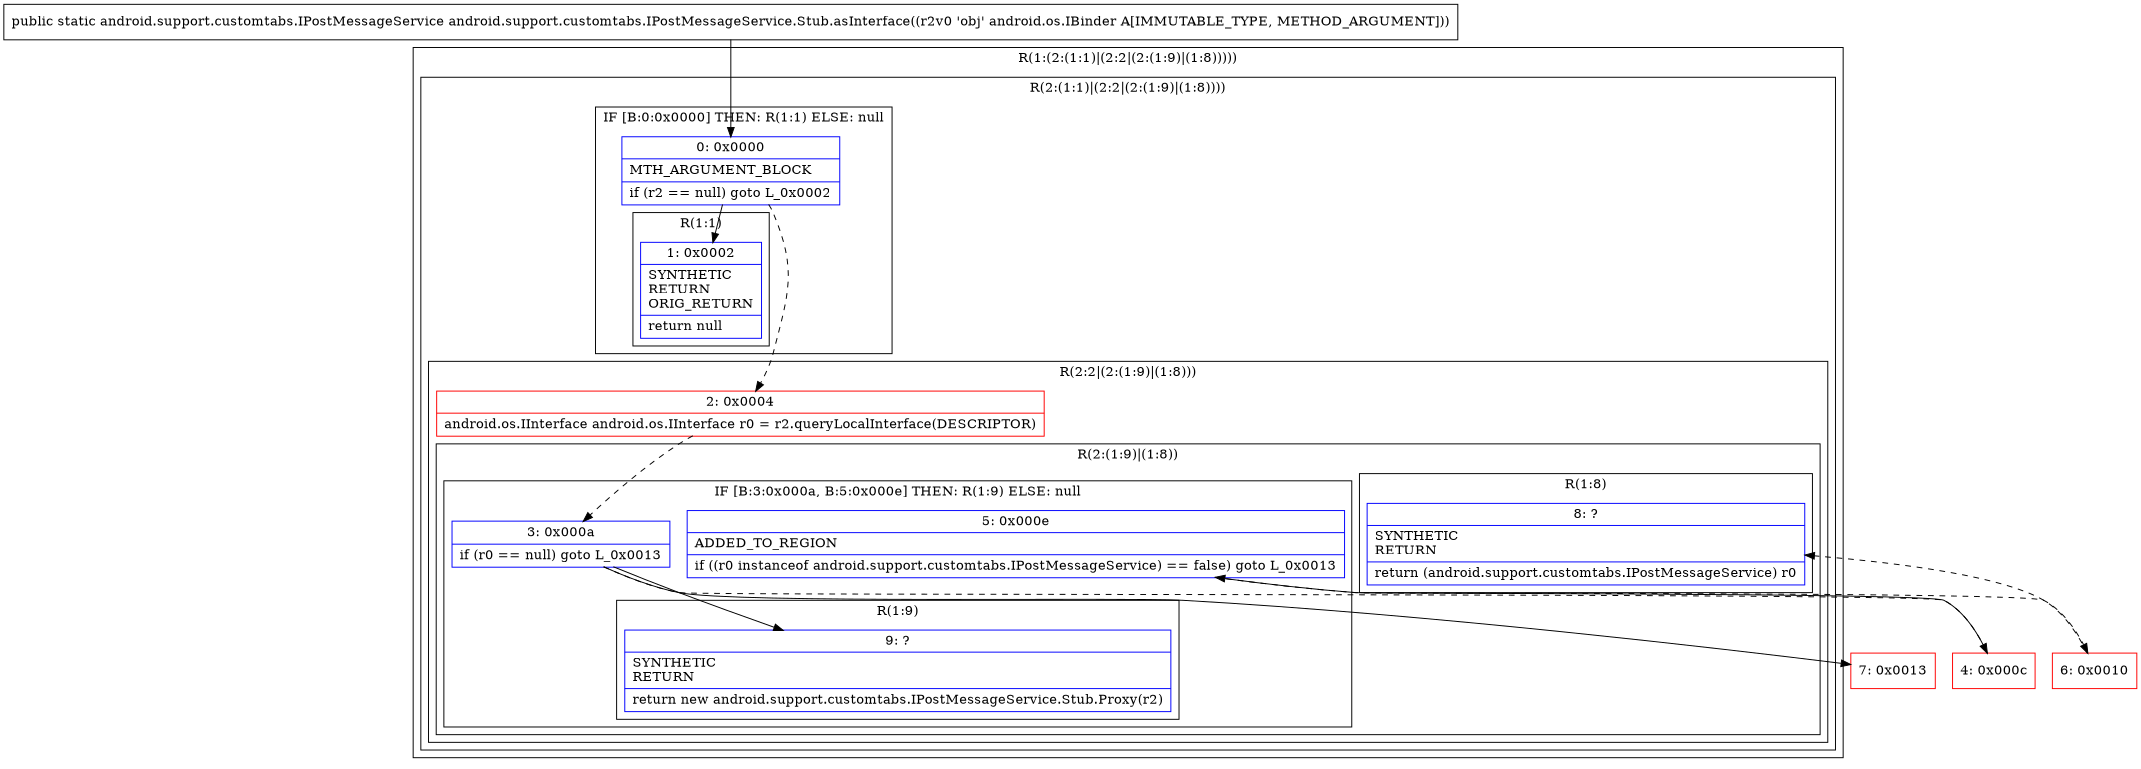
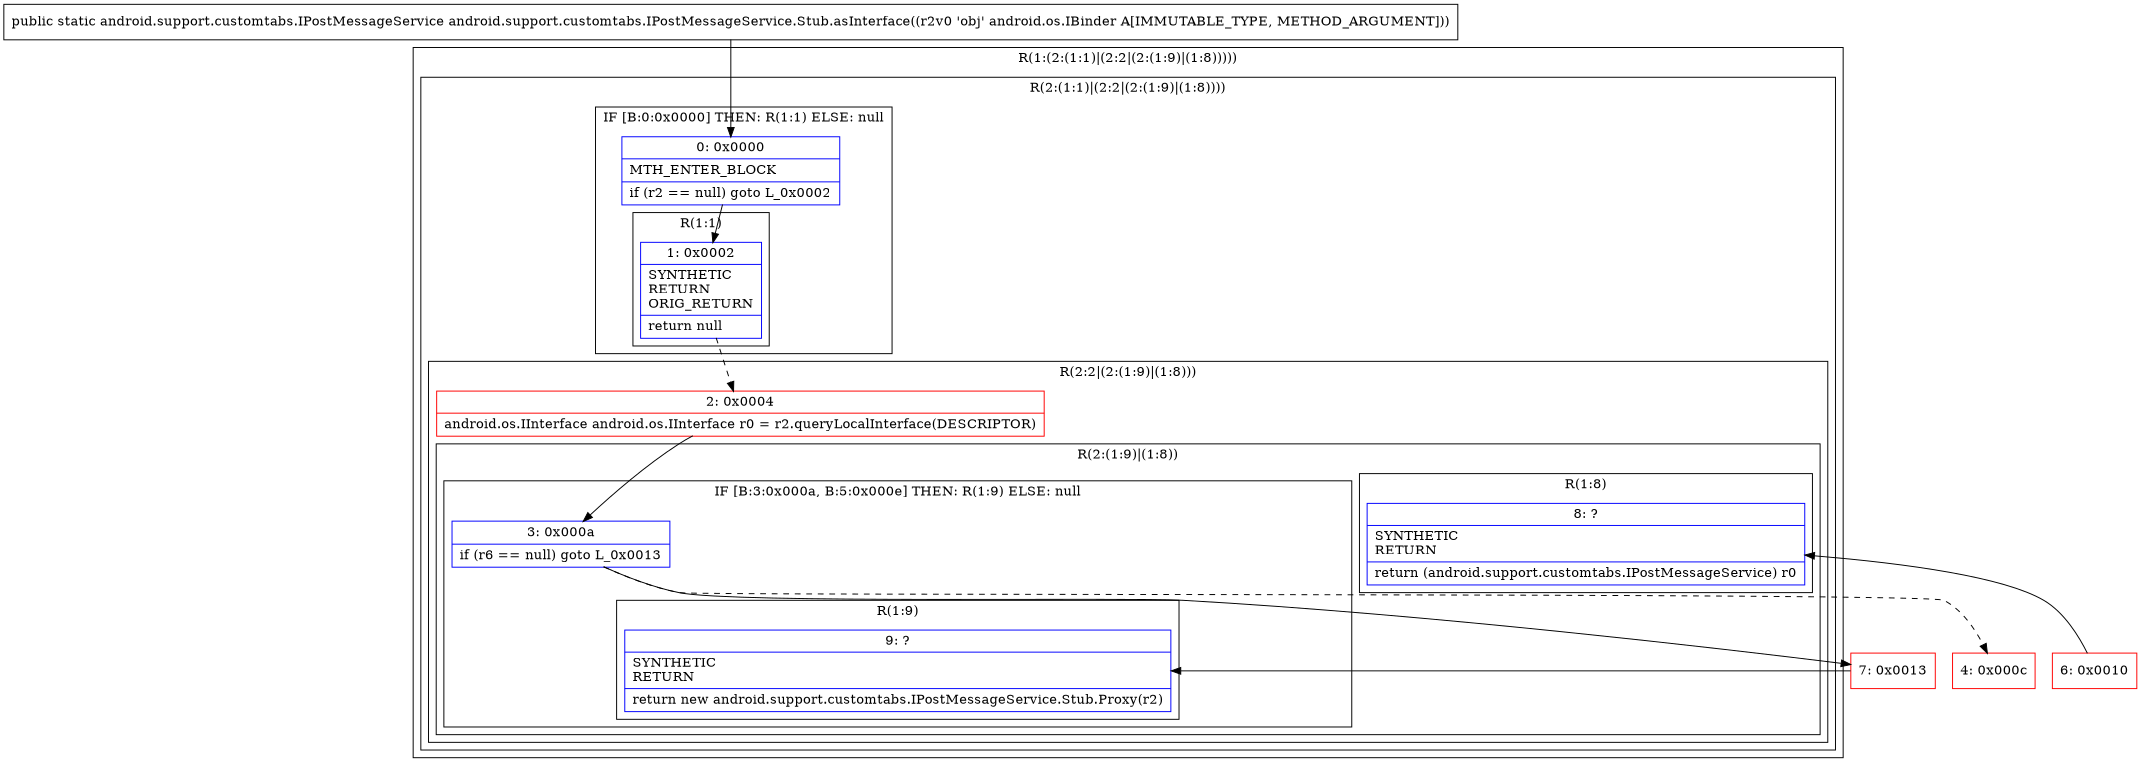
node "0: 0x0000": text "MTH_ARGUMENT_BLOCK" -> "MTH_ENTER_BLOCK"
edge "0: 0x0000" -> "2: 0x0004": now "1: 0x0002" -> "2: 0x0004"
edge "2: 0x0004" -> "3: 0x000a": style dashed -> solid
node "5: 0x000e": removed
node "3: 0x000a": text "if (r0 == null) goto L_0x0013" -> "if (r6 == null) goto L_0x0013"
edge "6: 0x0010" -> "8: ?": style dashed -> solid
edge "3: 0x000a" -> "9: ?": now "7: 0x0013" -> "9: ?"
